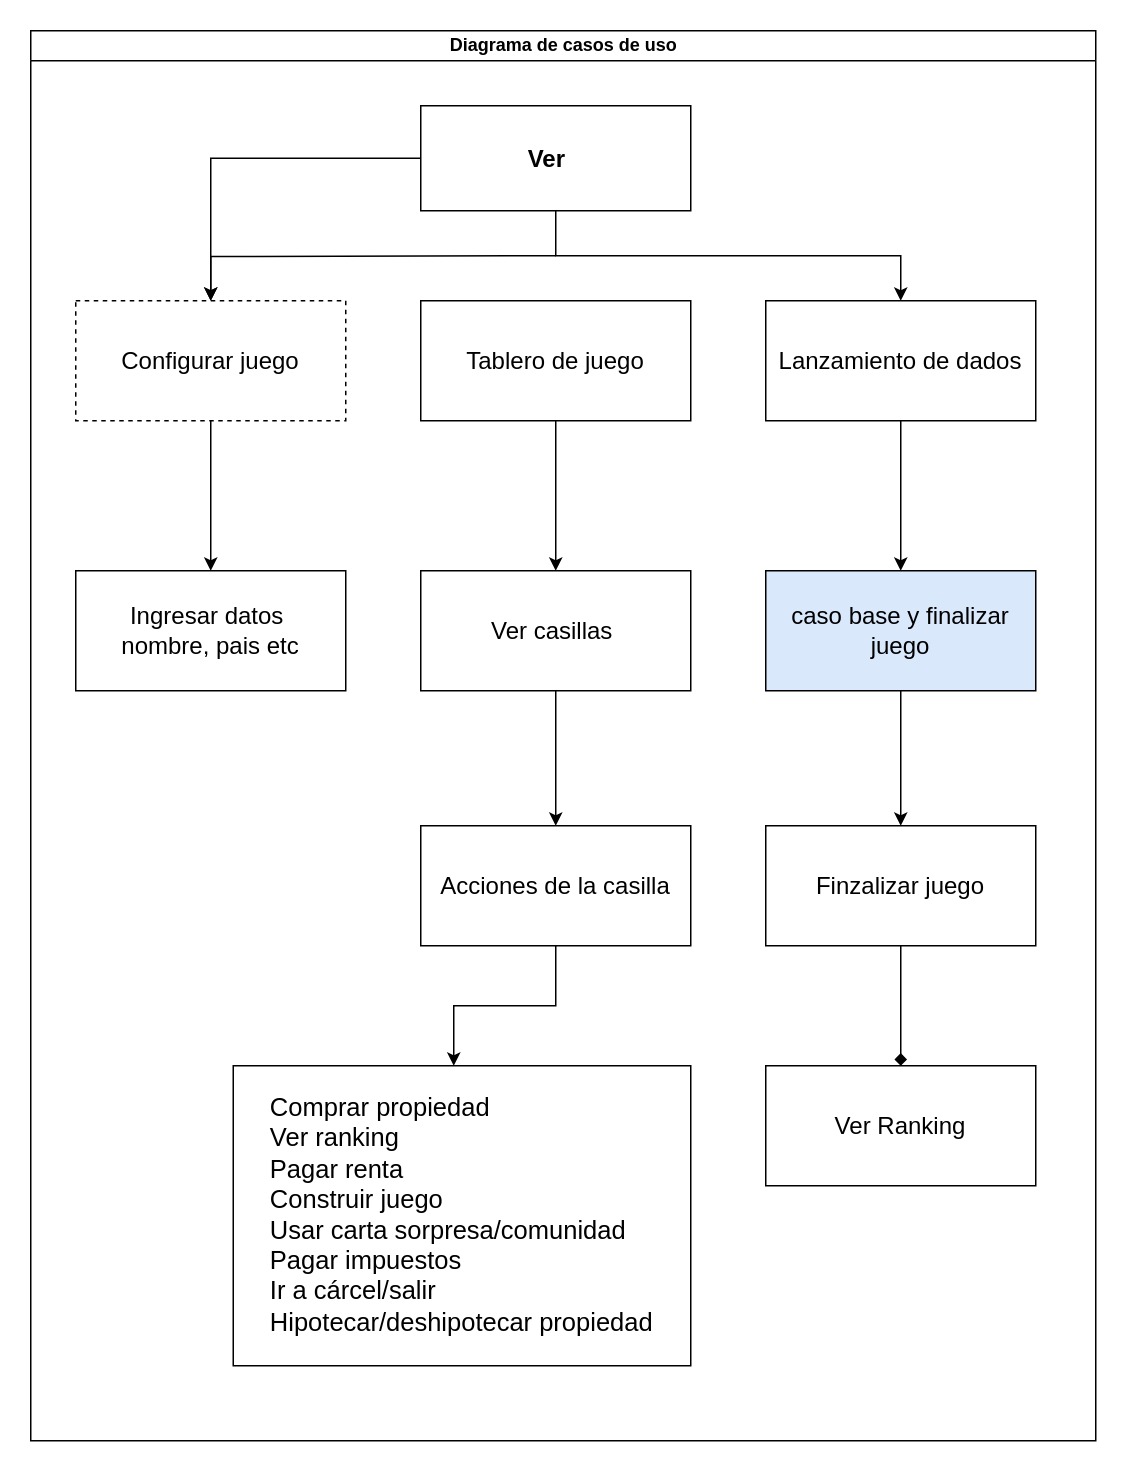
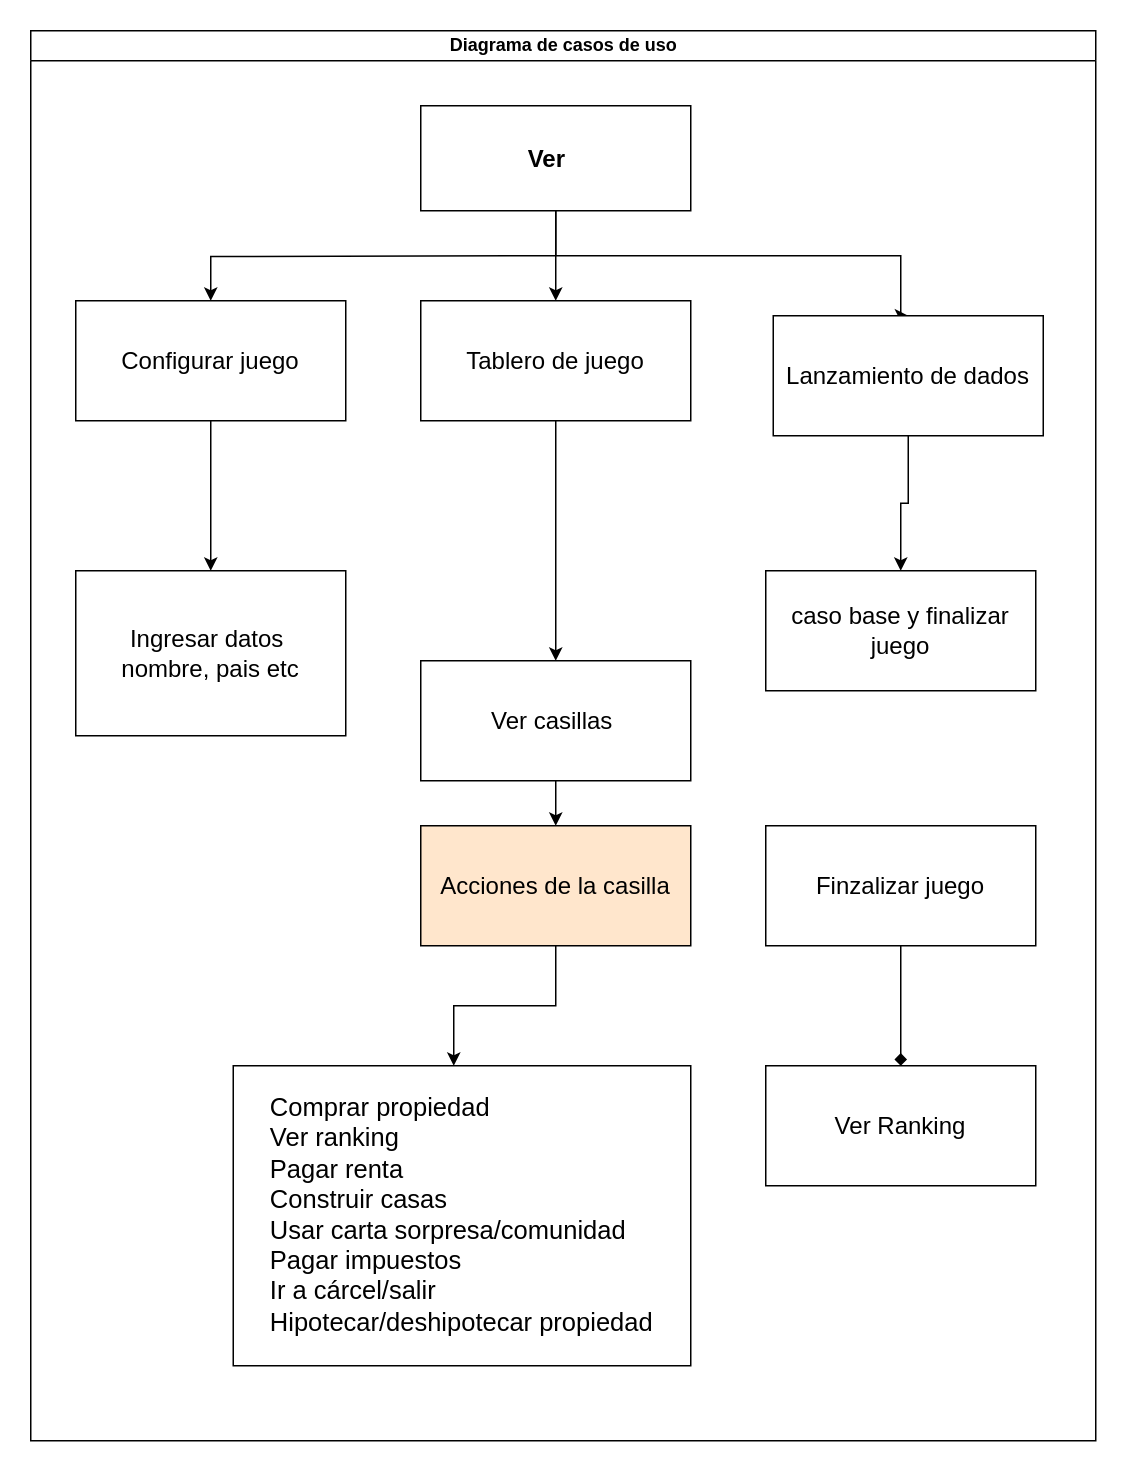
edge "Ver" -> "Configurar juego": now "Ver" -> "Tablero de juego"
node "Configurar juego": style dashed -> solid
node "Lanzamiento de dados": moved (901, 361) -> (908, 376)
node "Ingresar datos nombre, pais etc": size 270x120 -> 270x165
node "Ver casillas": moved (556, 631) -> (556, 721)
node "caso base y finalizar juego": fillcolor #dae8fc -> #ffffff
edge "caso base y finalizar juego" -> "Finzalizar juego": removed
node "Acciones de la casilla": fillcolor #ffffff -> #ffe6cc
node "Comprar propiedad Ver ranking Pagar renta Construir juego Usar carta sorpresa/comunidad Pagar impuestos Ir a cárcel/salir Hipotecar/deshipotecar propiedad": label "Comprar propiedad Ver ranking Pagar renta Construir juego Usar carta sorpresa/comunidad Pagar impuestos Ir a cárcel/salir Hipotecar/deshipotecar propiedad" -> "Comprar propiedad Ver ranking Pagar renta Construir casas Usar carta sorpresa/comunidad Pagar impuestos Ir a cárcel/salir Hipotecar/deshipotecar propiedad"
